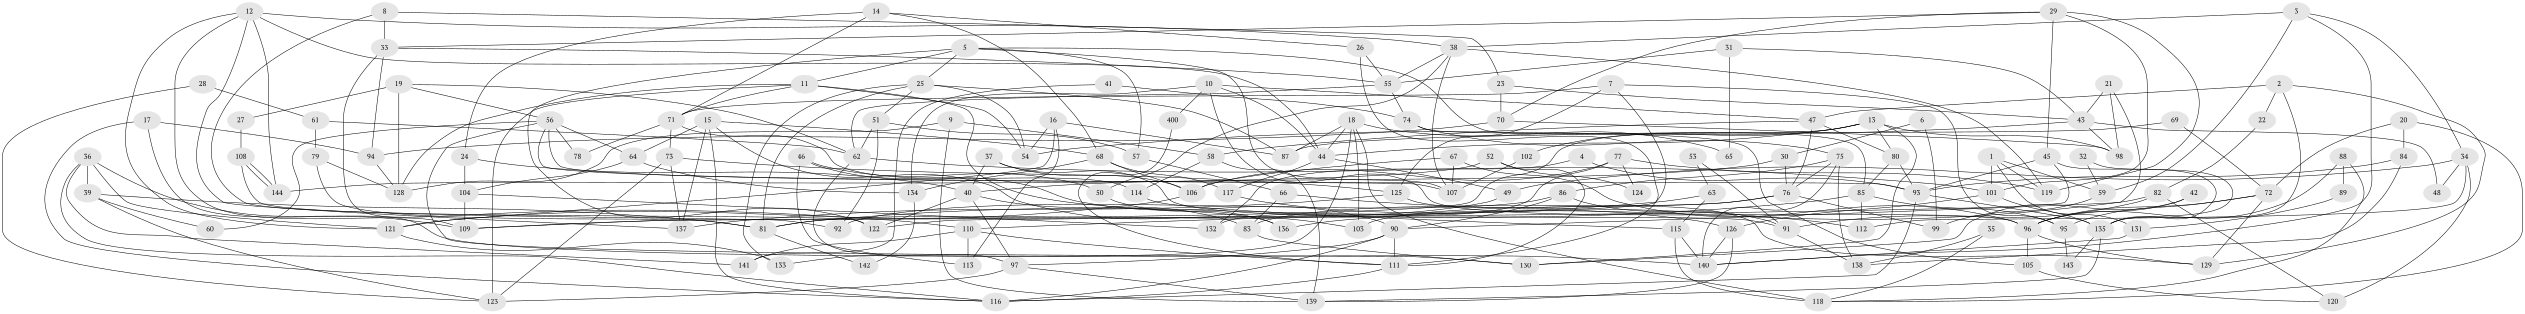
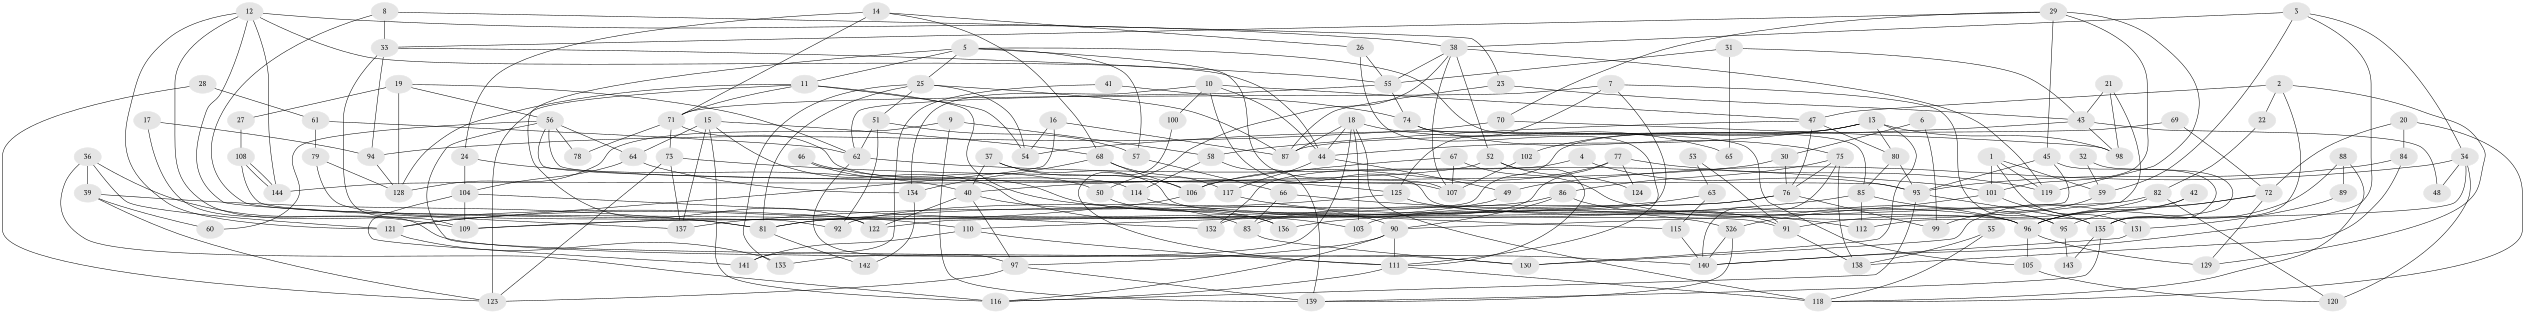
edge "38" -- "52": added
edge "23" -- "70": now "23" -- "87"
node "400": label "400" -> "100"
node "126": label "126" -> "326"
edge "125" -- "129": now "125" -- "96"
edge "36" -- "141": now "104" -- "141"
node "113": removed
edge "17" -- "116": removed
edge "115" -- "118": now "111" -- "118"
